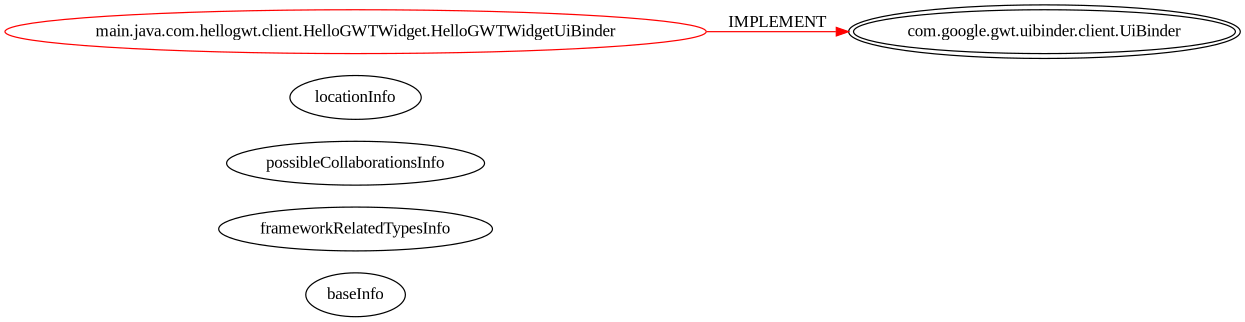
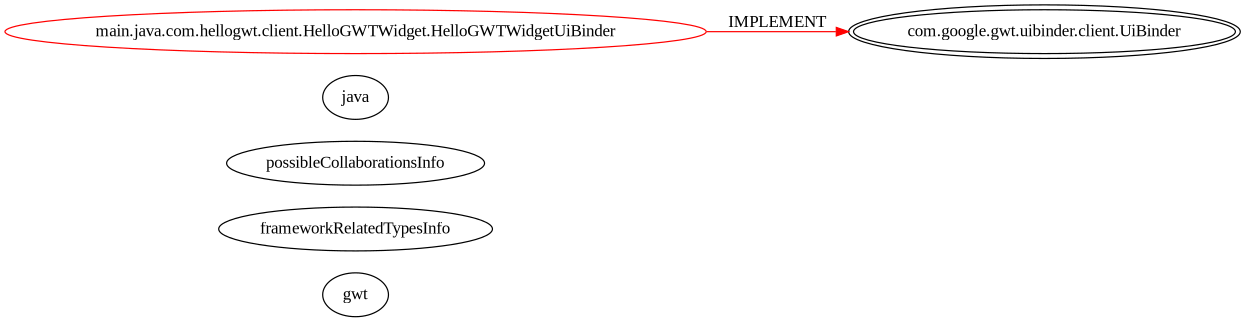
node "locationInfo": label "locationInfo" -> "java"
node "baseInfo": label "baseInfo" -> "gwt"
